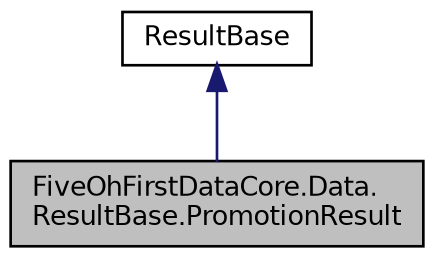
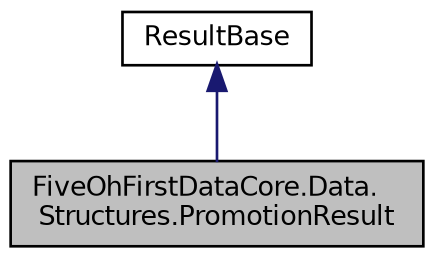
node "FiveOhFirstDataCore.Data. ResultBase.PromotionResult": label "FiveOhFirstDataCore.Data. ResultBase.PromotionResult" -> "FiveOhFirstDataCore.Data. Structures.PromotionResult"
